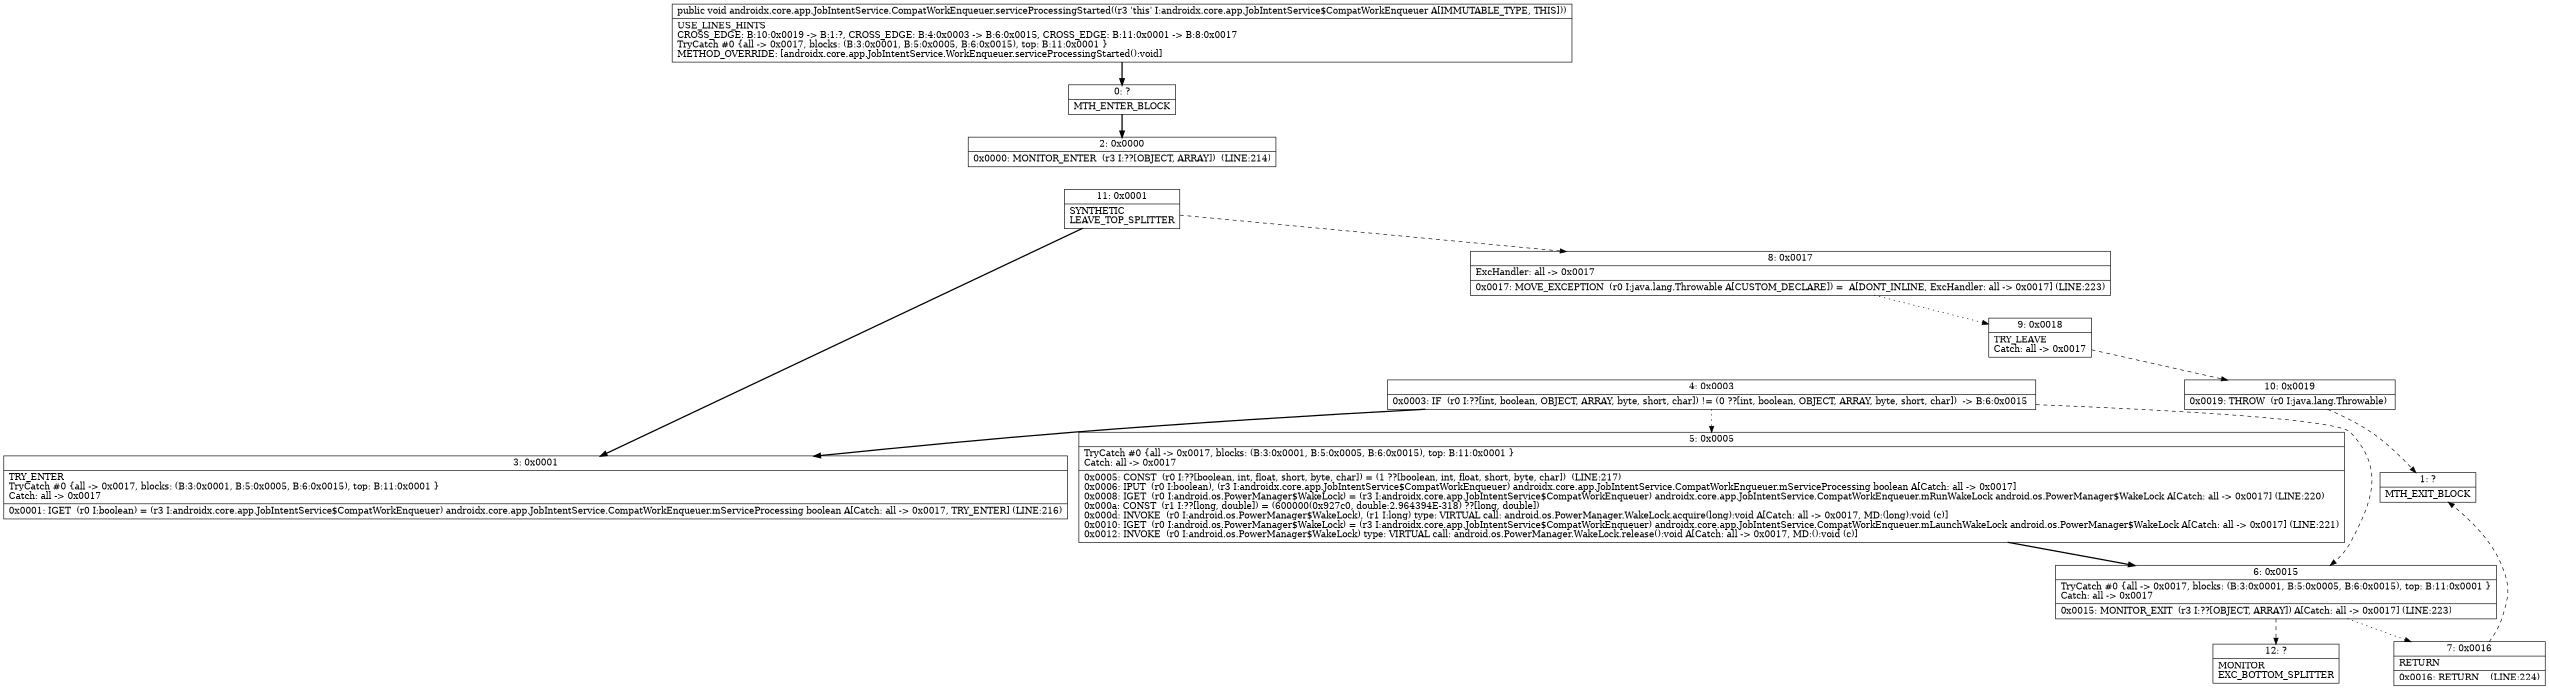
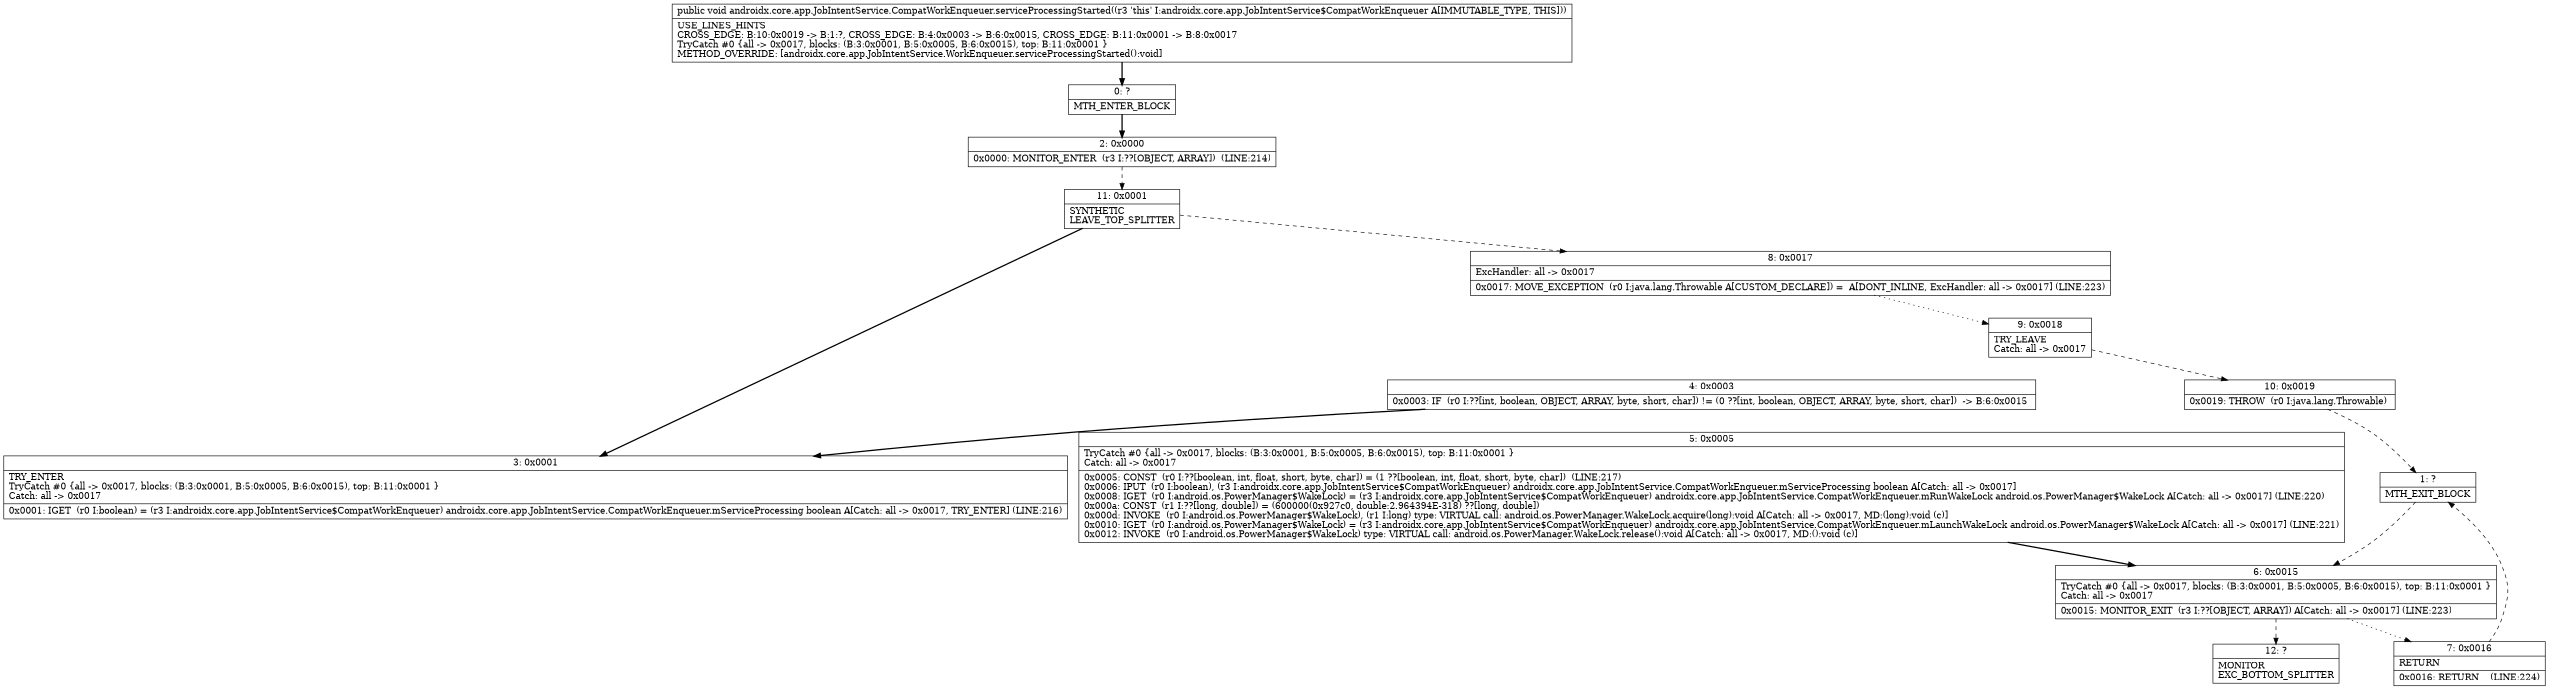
edge "2: 0x0000" -> "11: 0x0001": added
edge "4: 0x0003" -> "5: 0x0005": removed
edge "4: 0x0003" -> "6: 0x0015": now "1: ?" -> "6: 0x0015"
